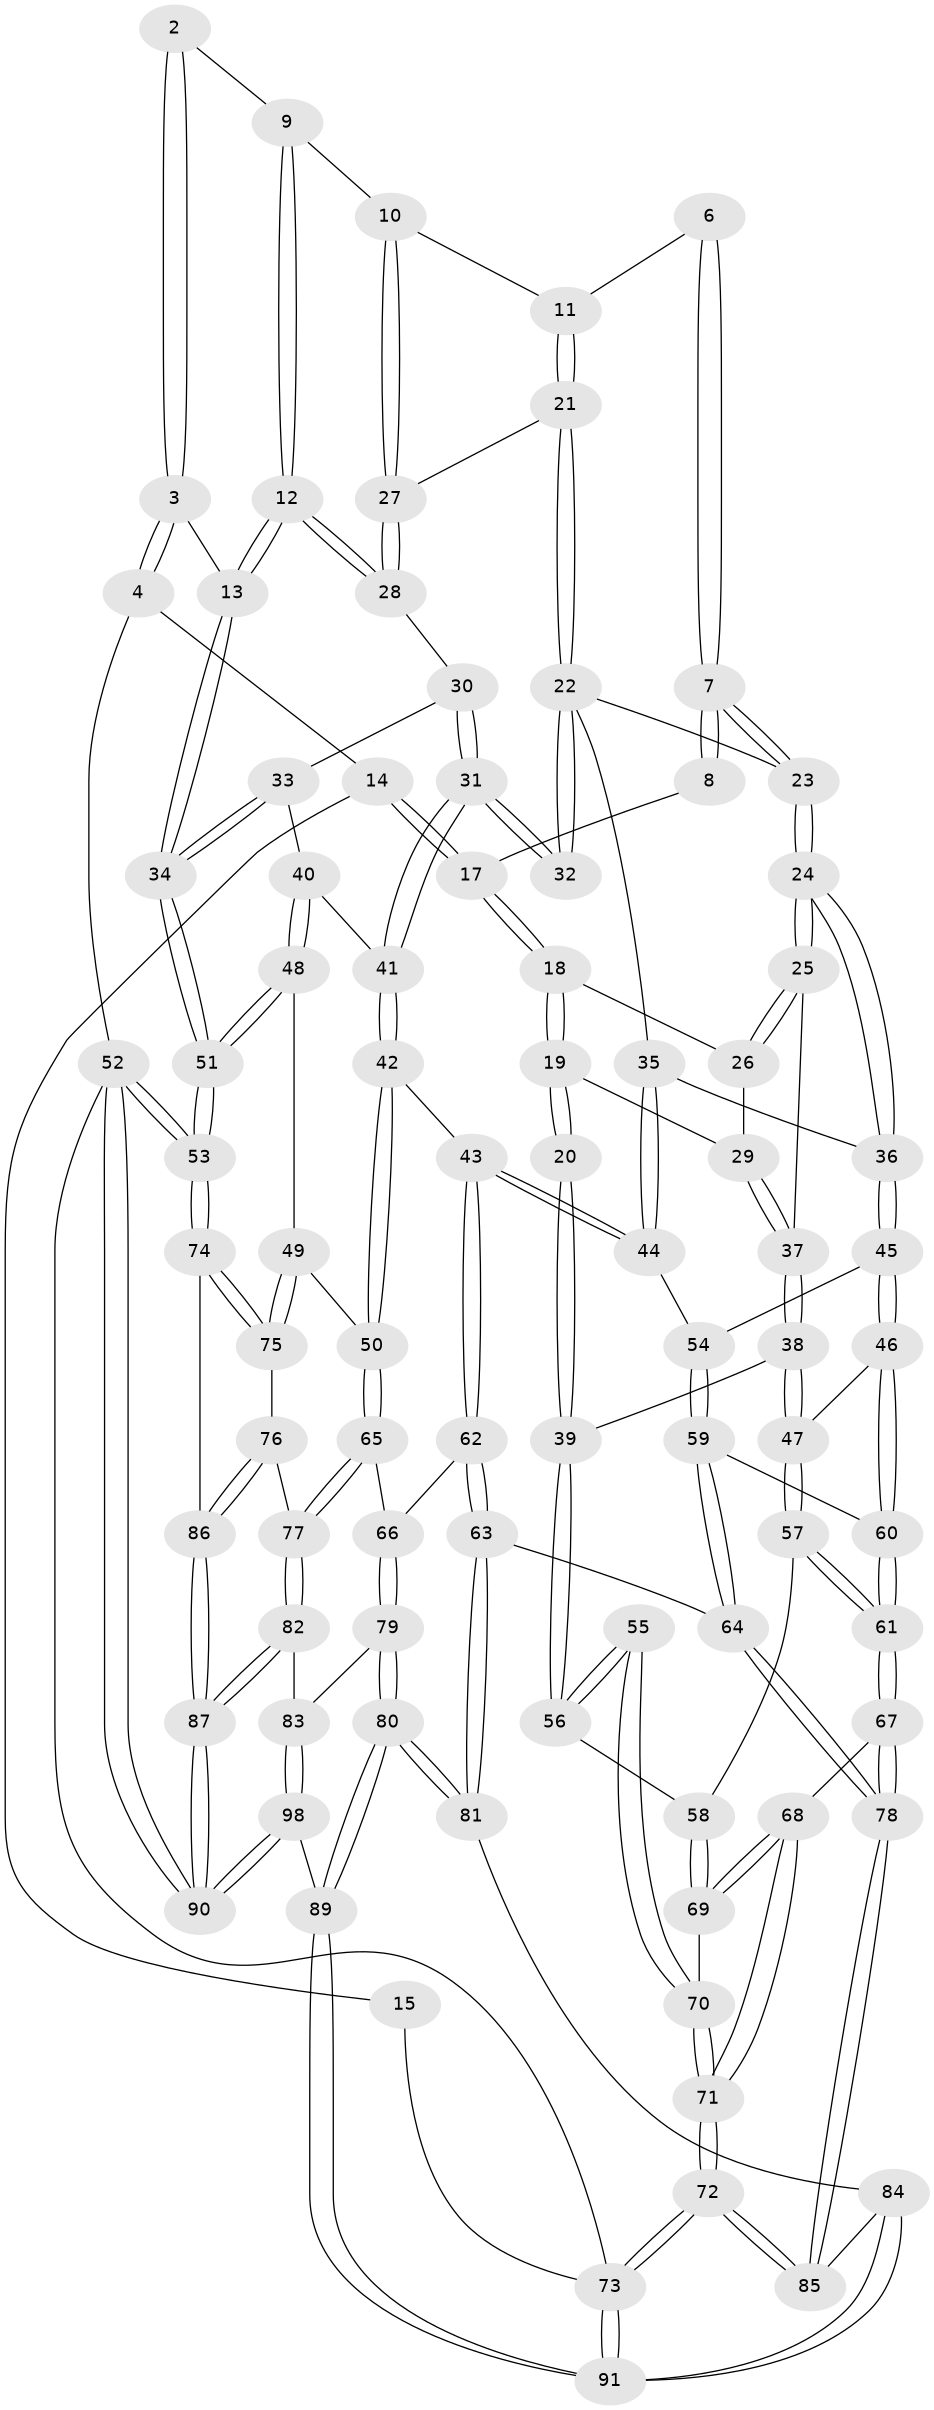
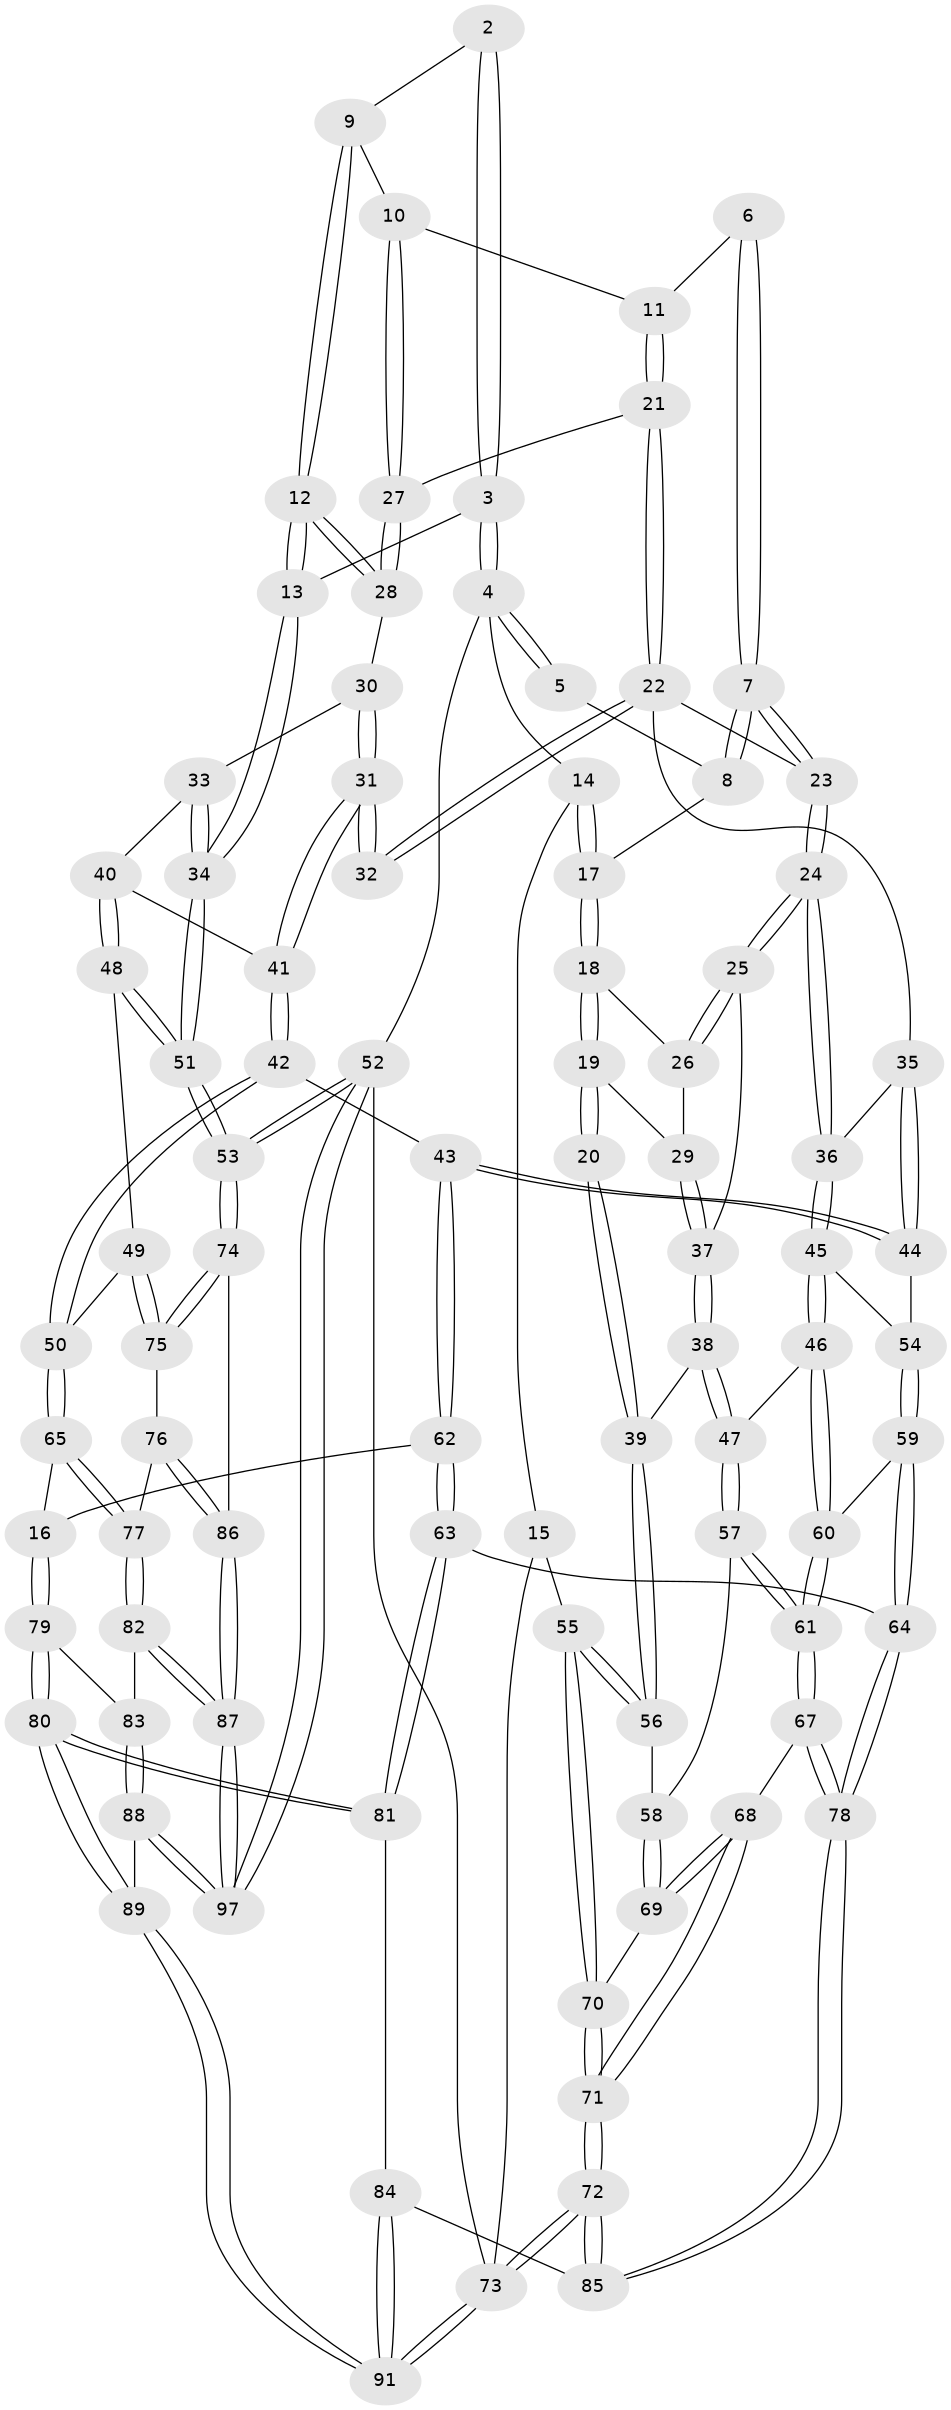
node "5": added
node "66": label "66" -> "16"
edge "15" -- "55": added
node "98": label "98" -> "88"
node "90": label "90" -> "97"
